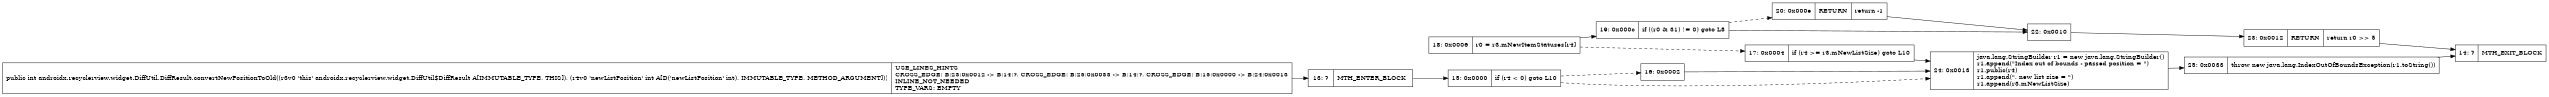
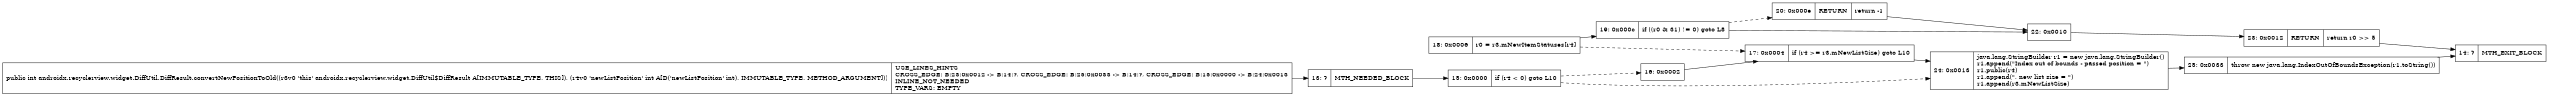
edge "16: 0x0002" -> "24: 0x0013": now "16: 0x0002" -> "17: 0x0004"
node "13: ?": text "MTH_ENTER_BLOCK" -> "MTH_NEEDED_BLOCK"
